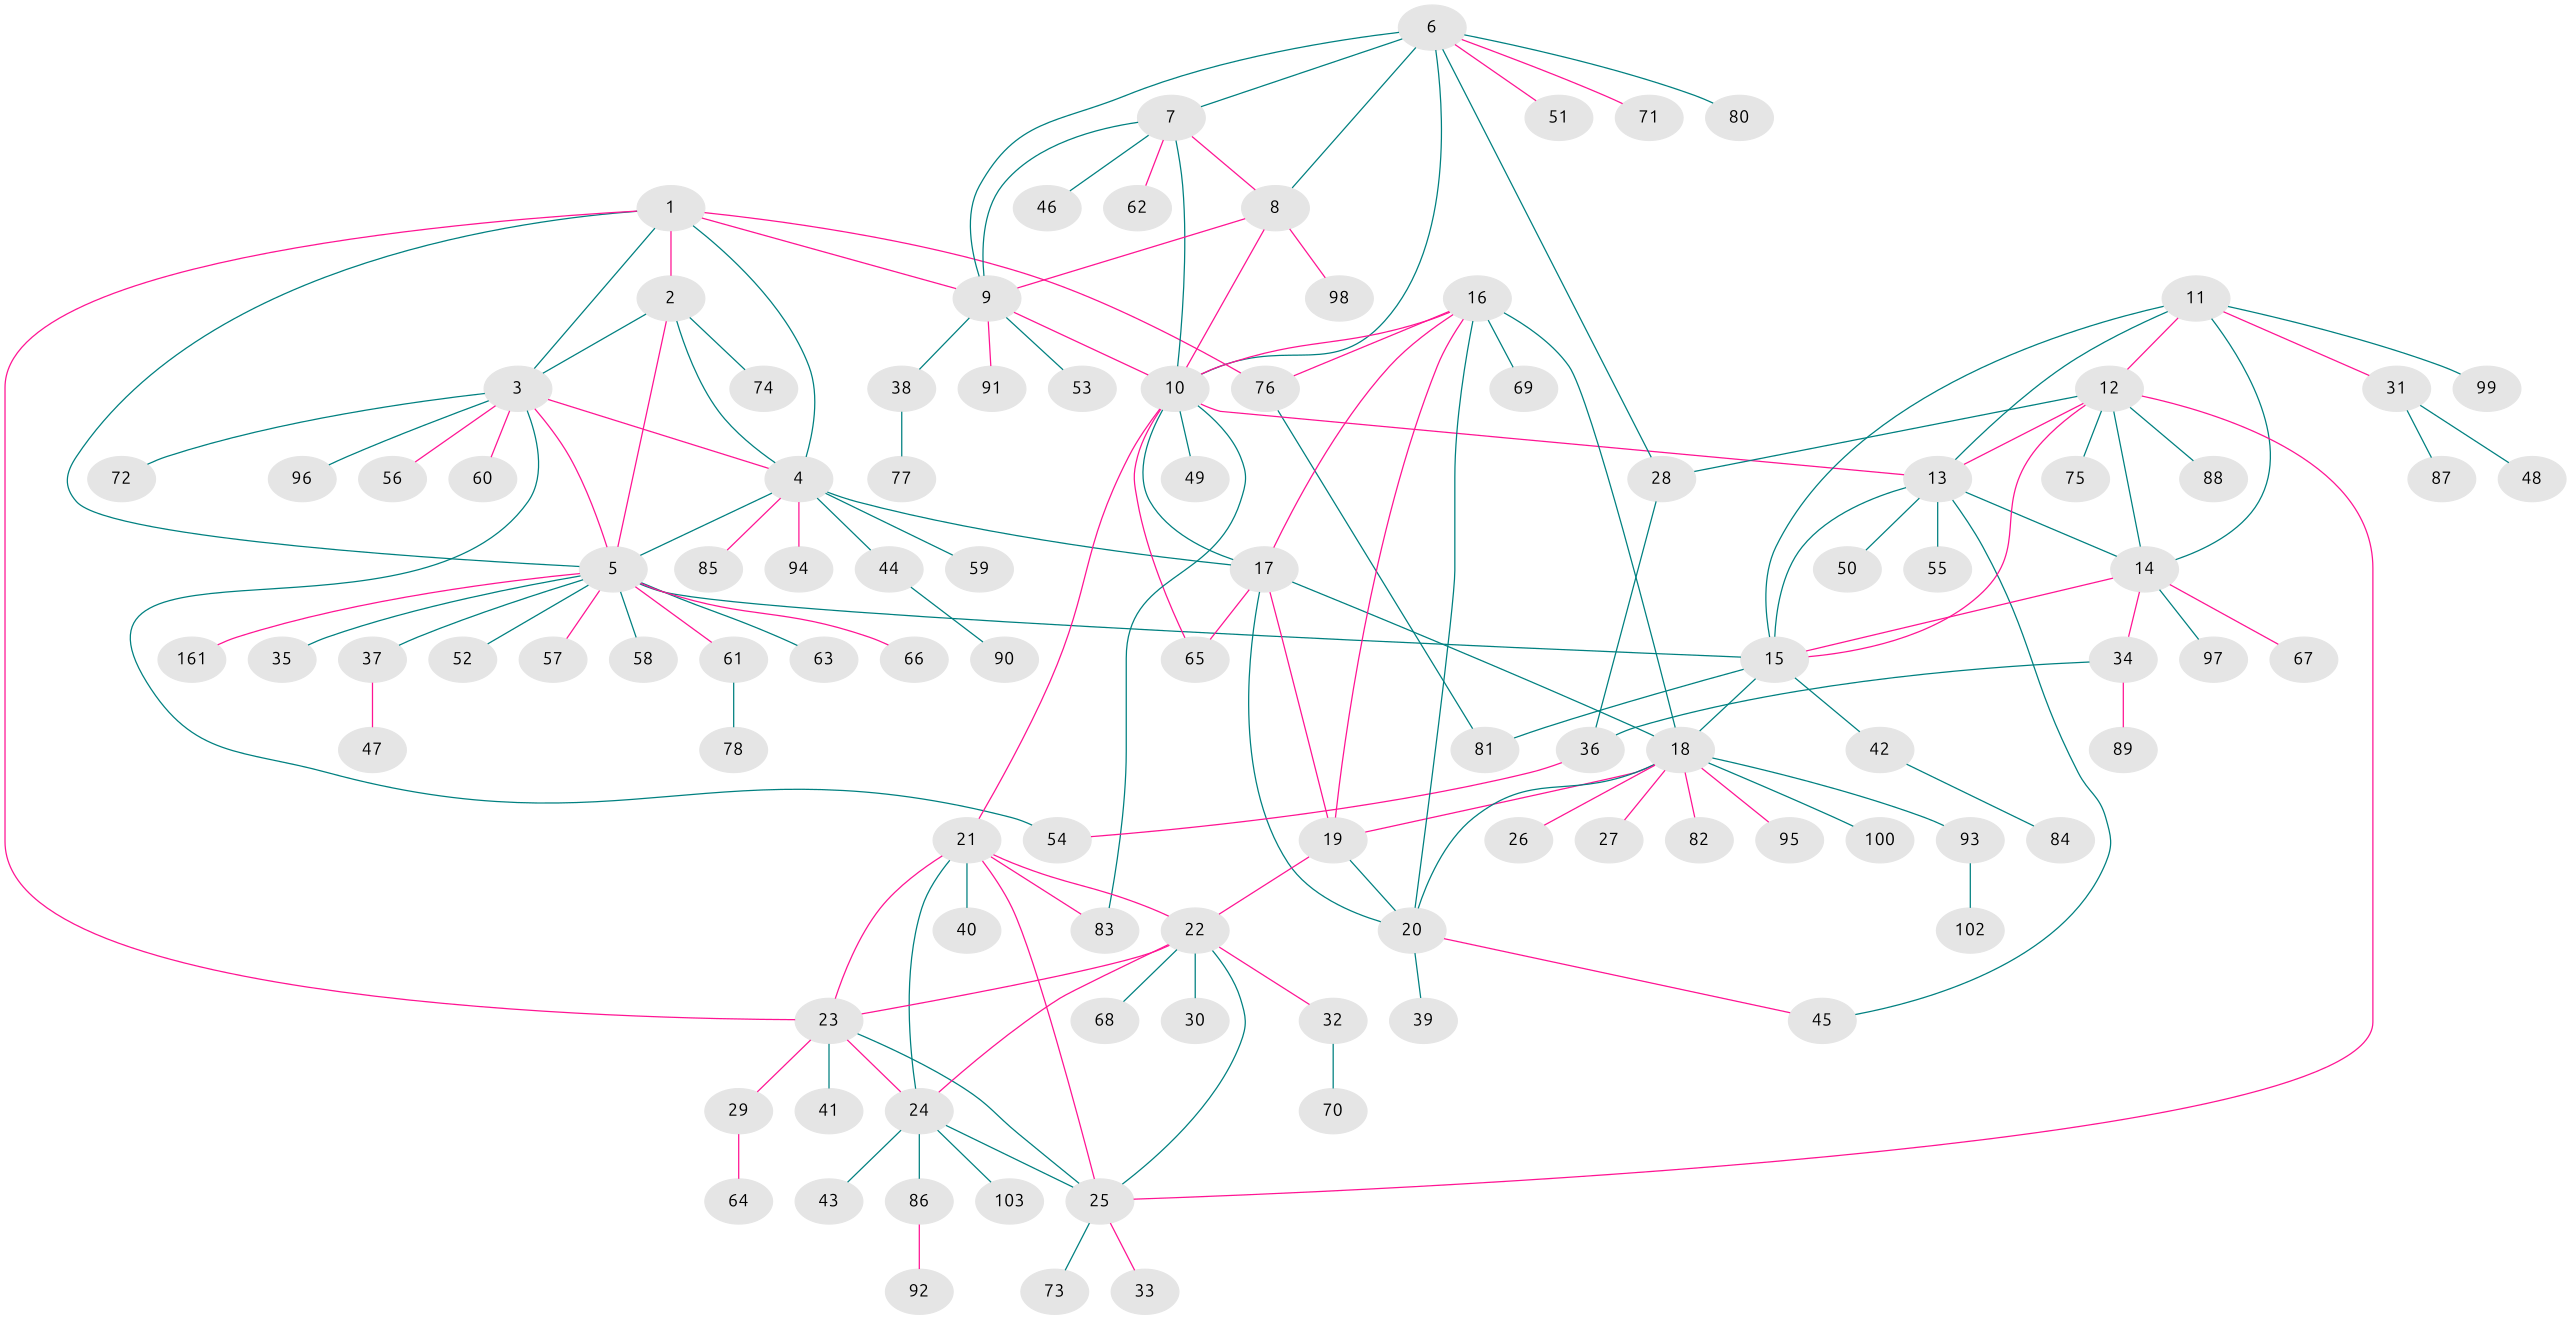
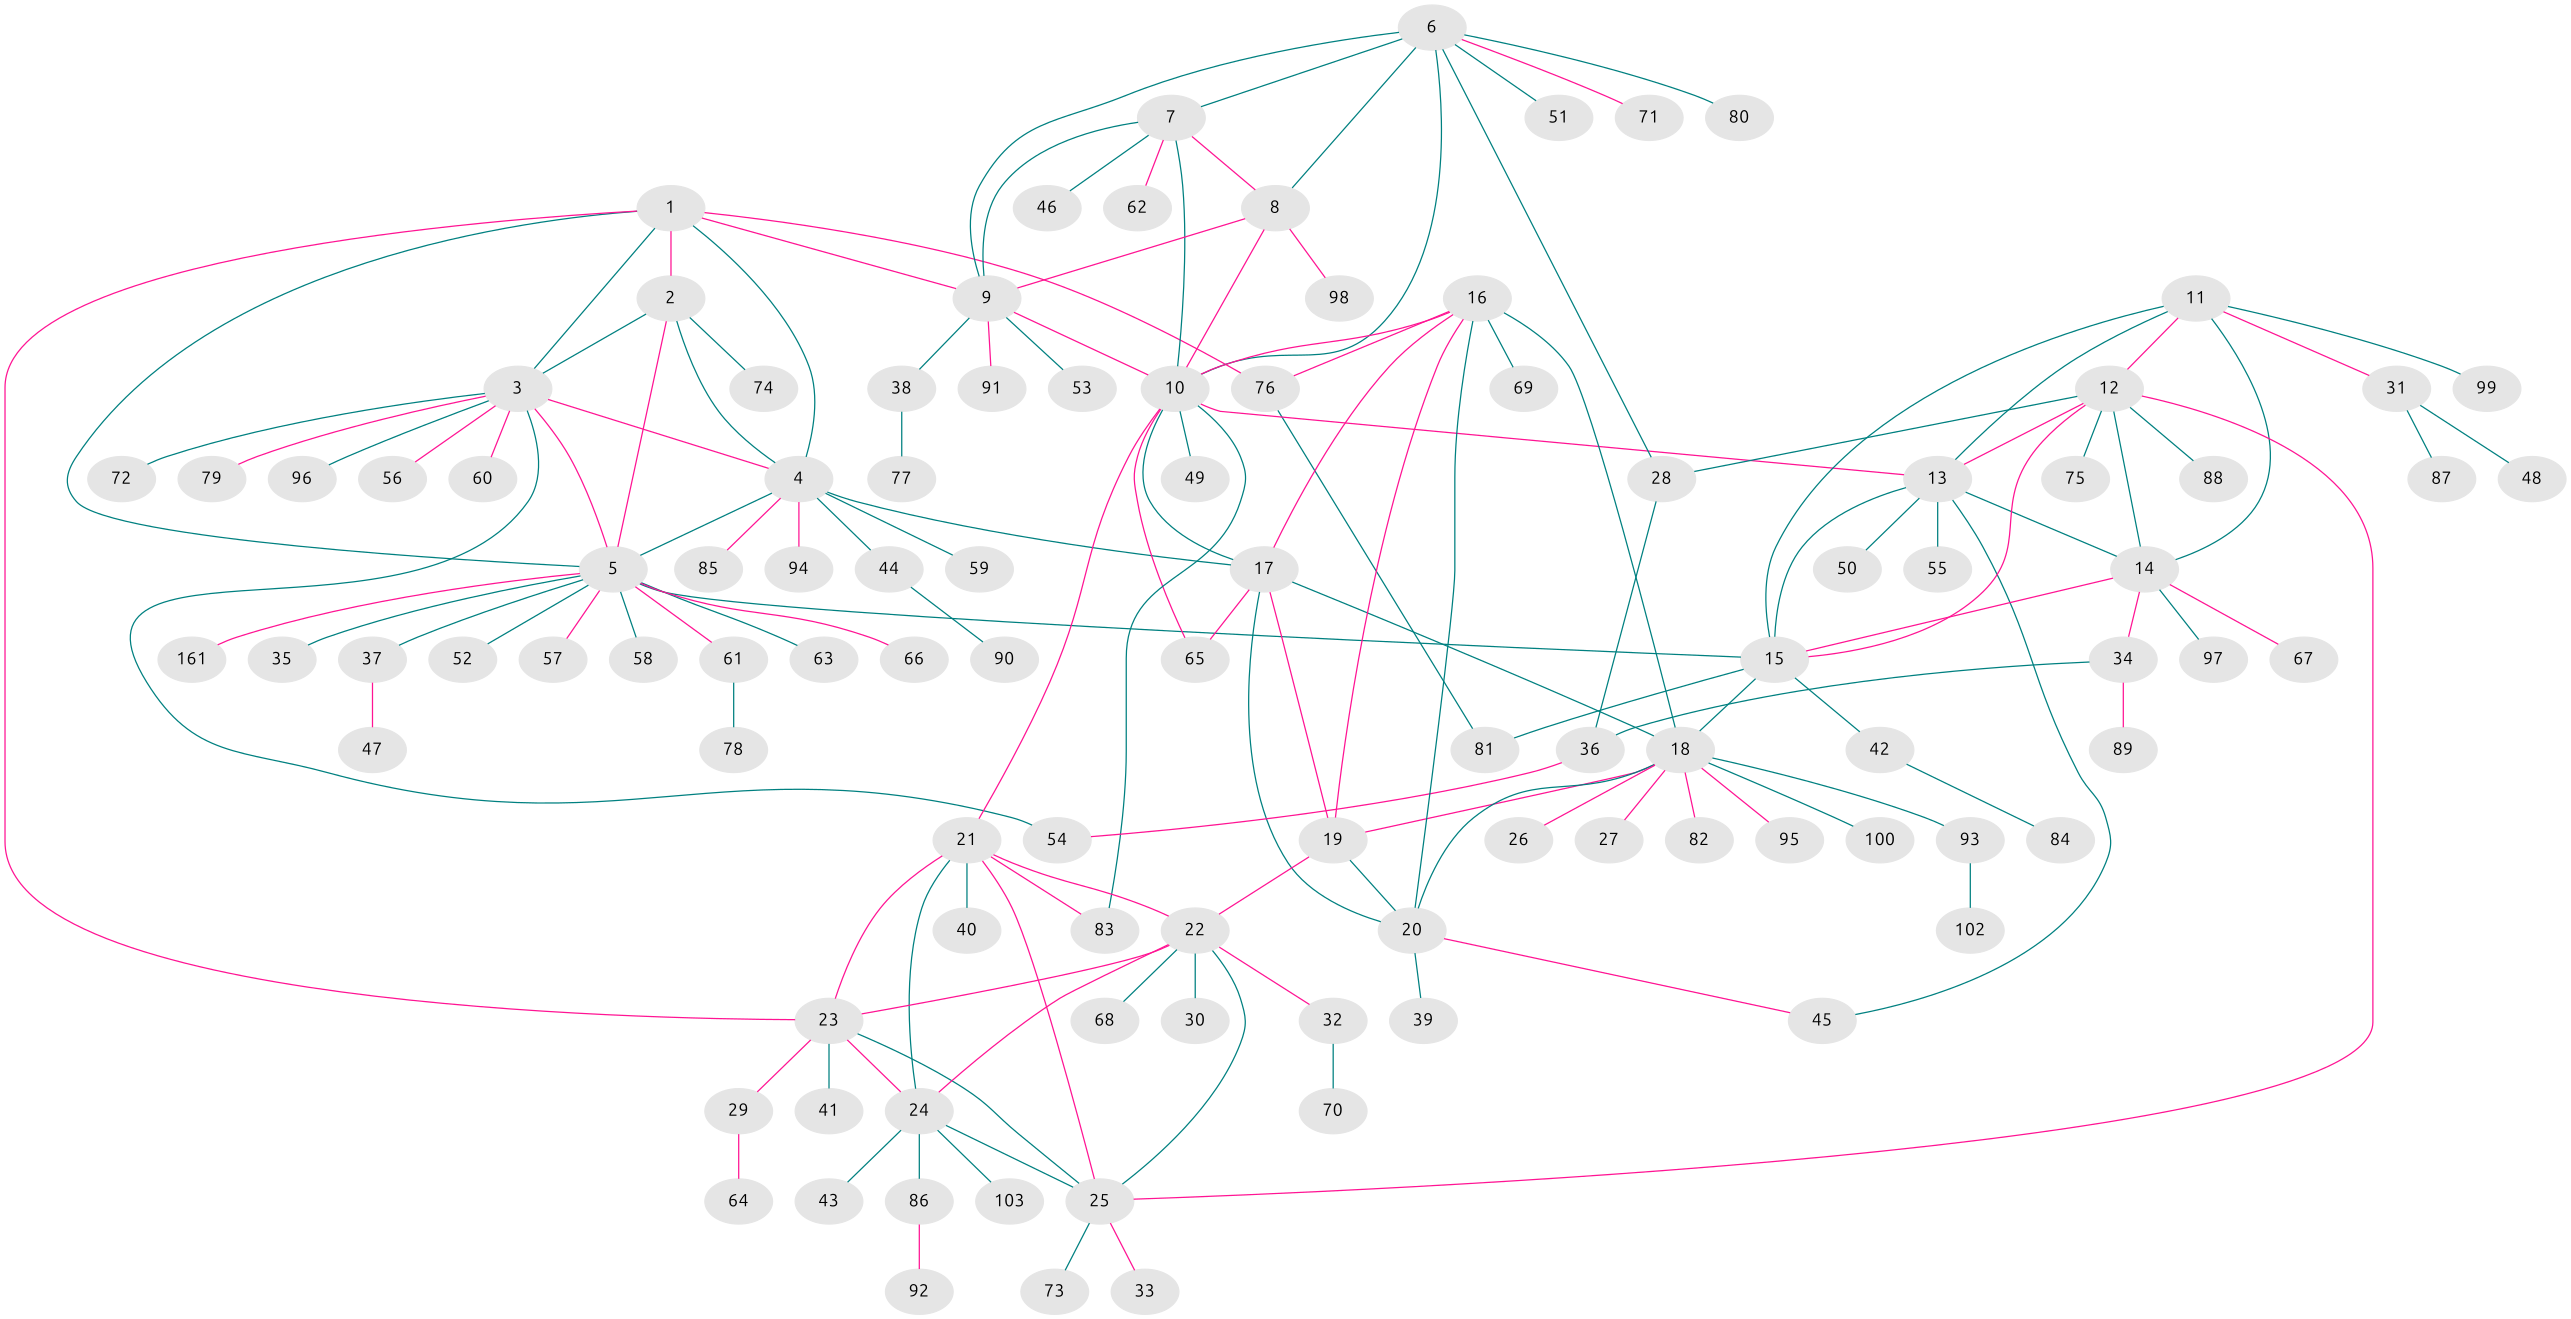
edge "6" -- "51": color deeppink -> teal
node "79": added
